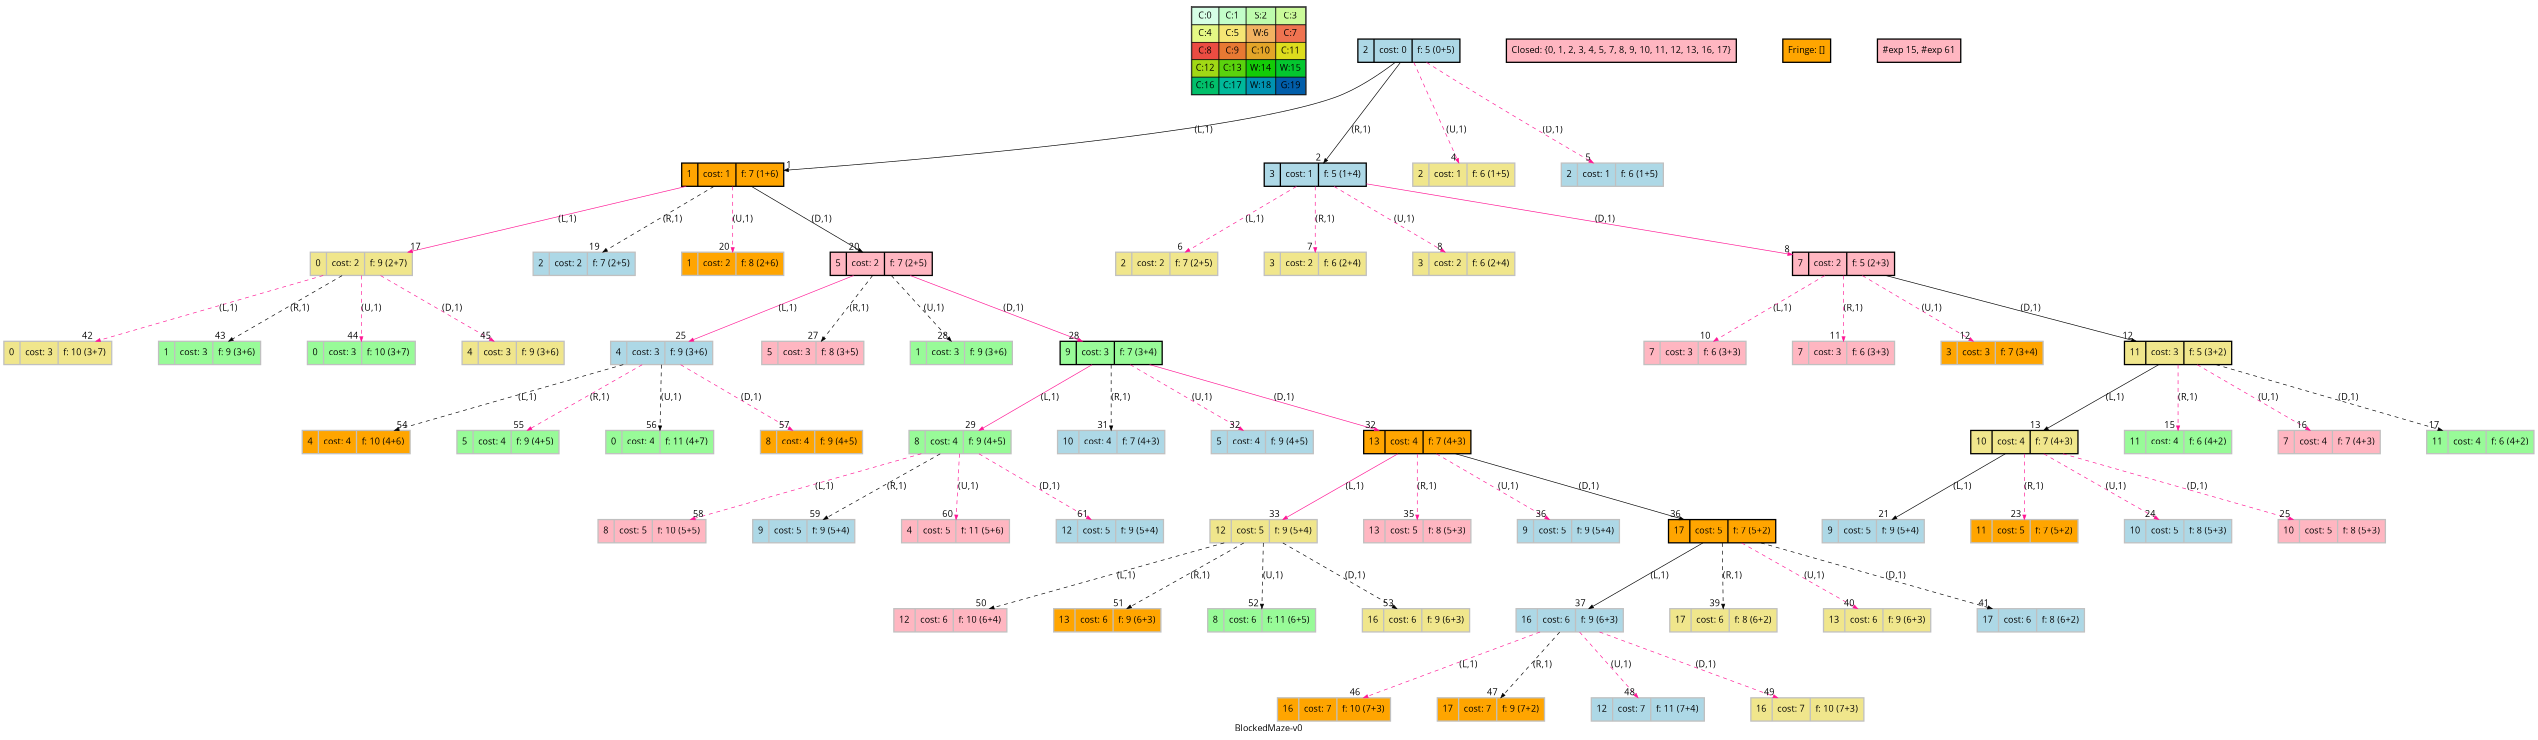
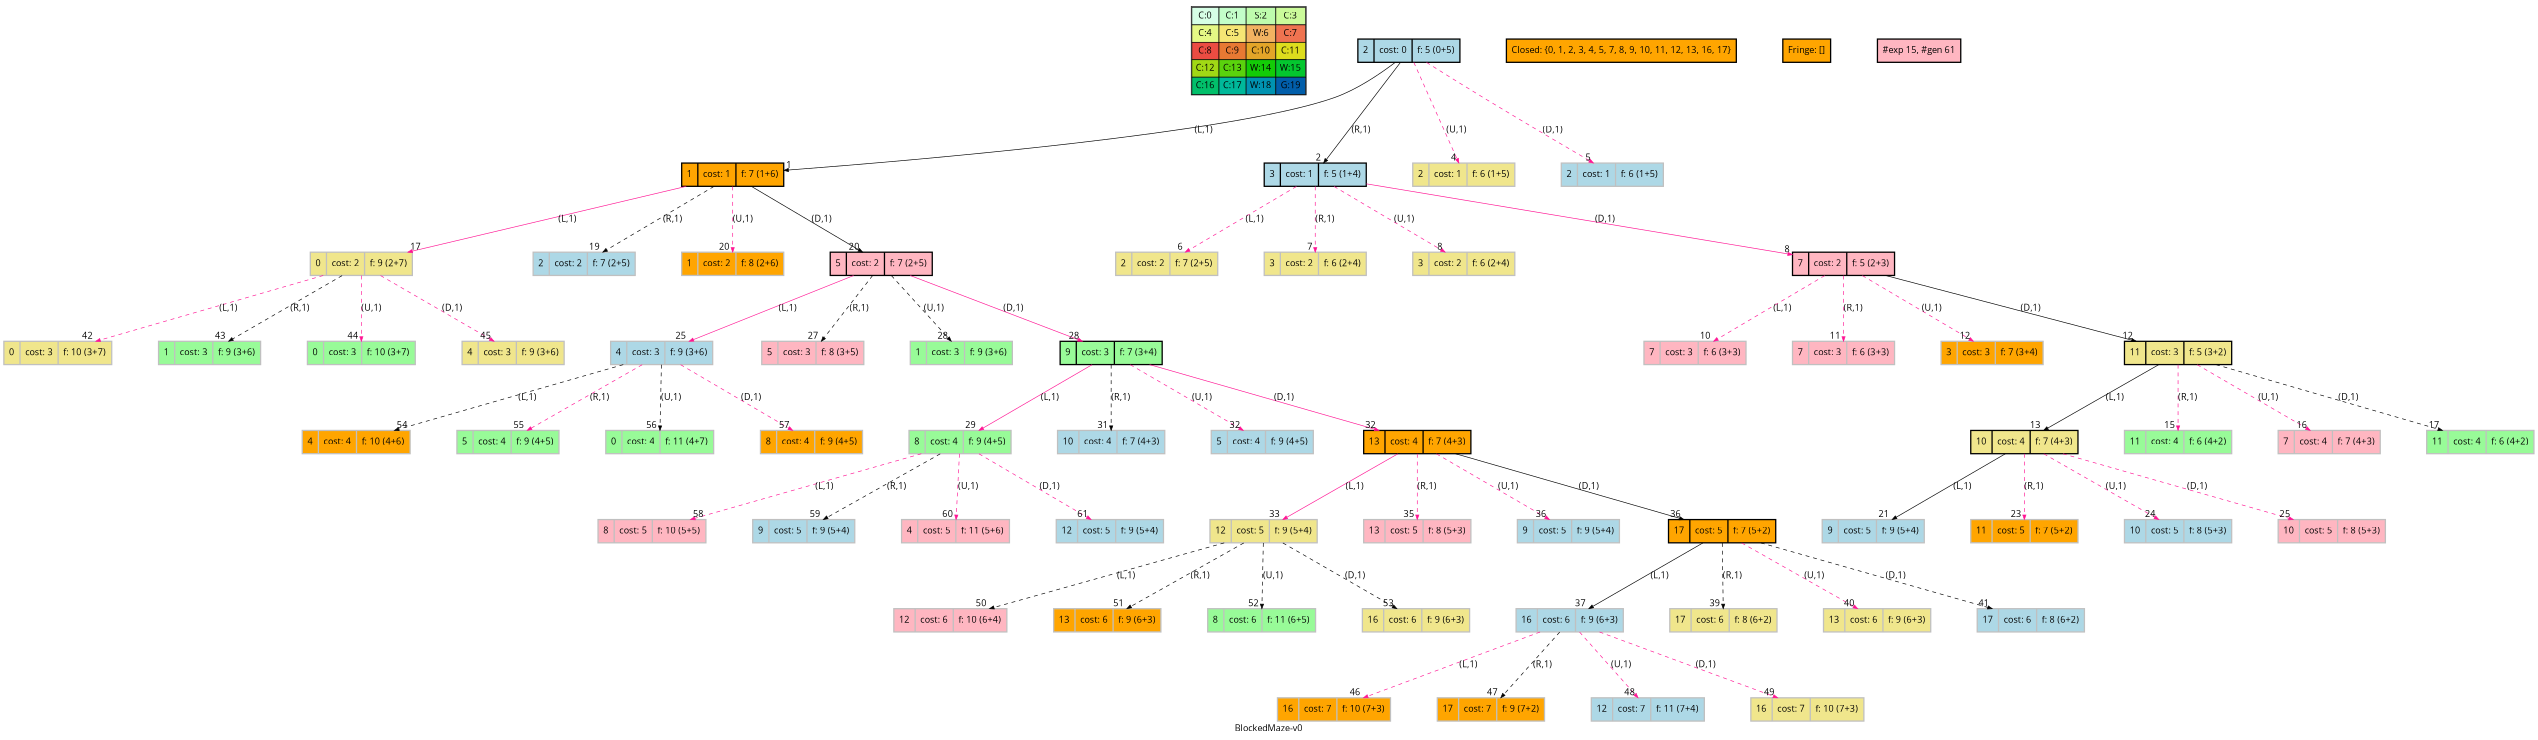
node "Closed: {0, 1, 2, 3, 4, 5, 7, 8, 9, 10, 11, 12, 13, 16, 17}": fillcolor lightpink -> orange
node "#exp 15, #exp 61": label "#exp 15, #exp 61" -> "#exp 15, #gen 61"
